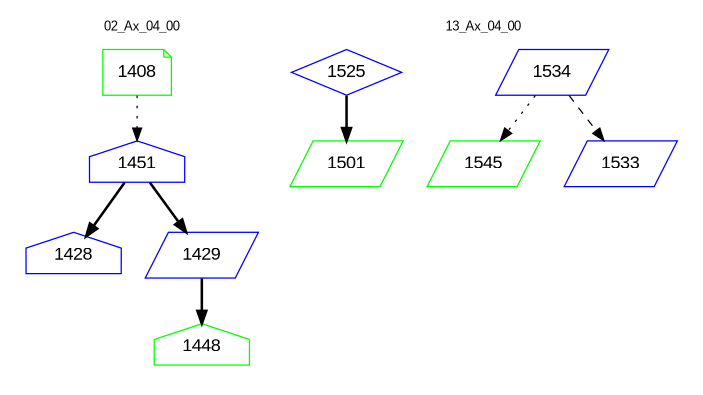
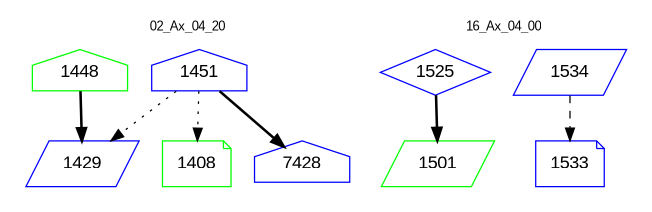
cluster "02_Ax_04_00": label "02_Ax_04_00" -> "02_Ax_04_20"
cluster "13_Ax_04_00": label "13_Ax_04_00" -> "16_Ax_04_00"
edge "1408" -> "1451": reversed
node "1545": removed
node "1533": shape parallelogram -> note
edge "1451" -> "1429": style bold -> dotted
node "1428": label "1428" -> "7428"
edge "1429" -> "1448": reversed
